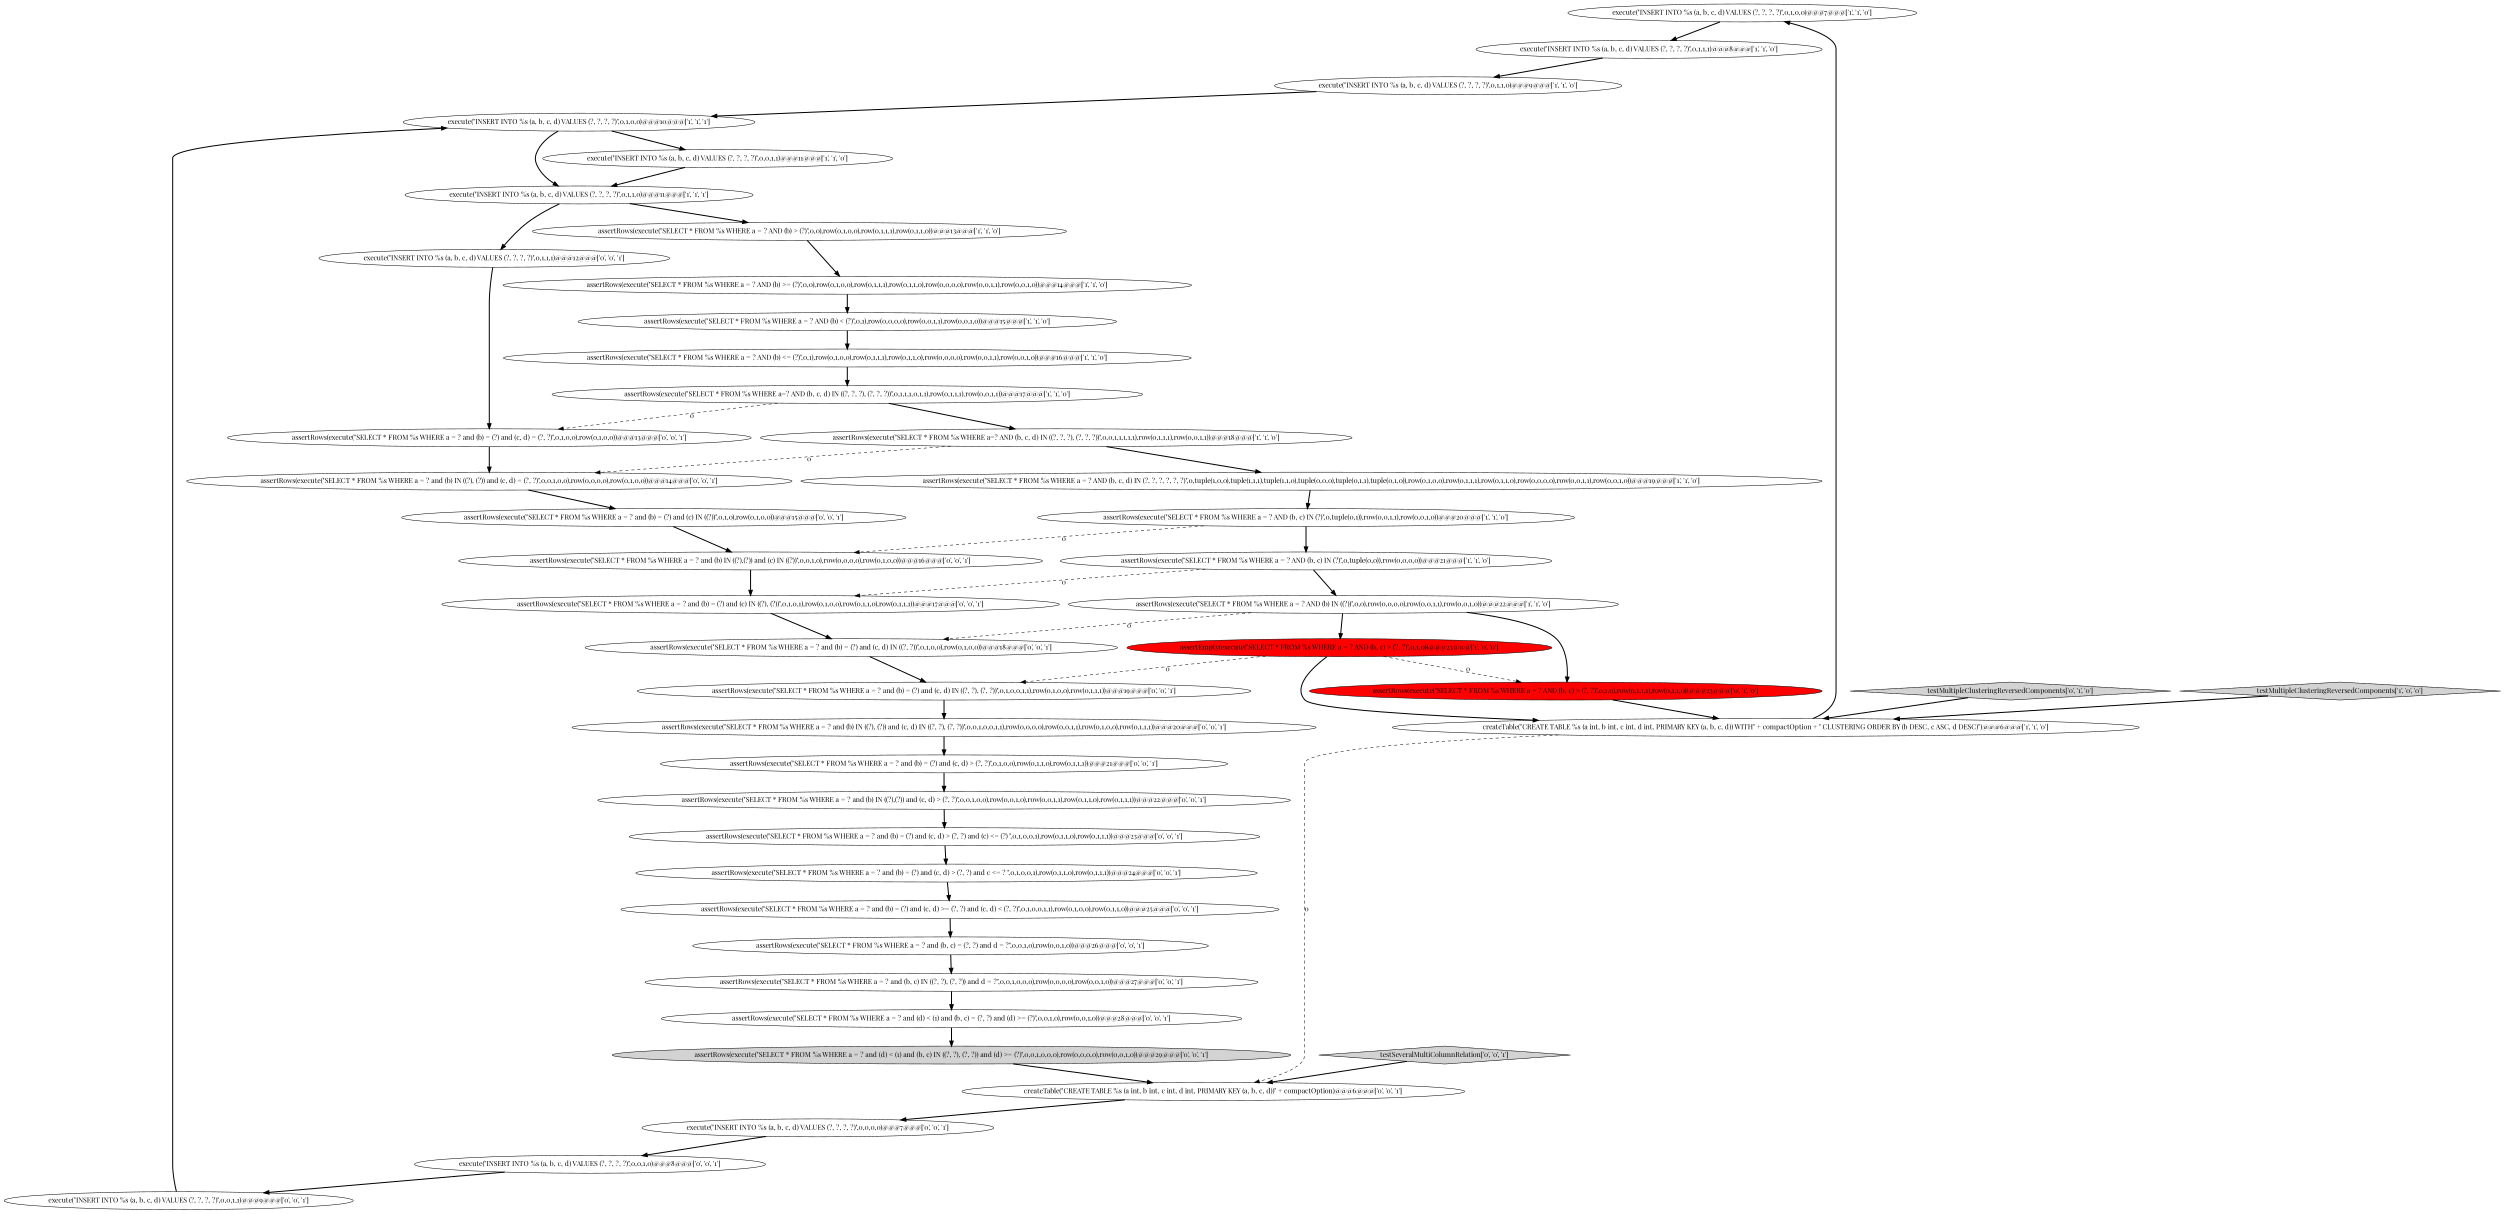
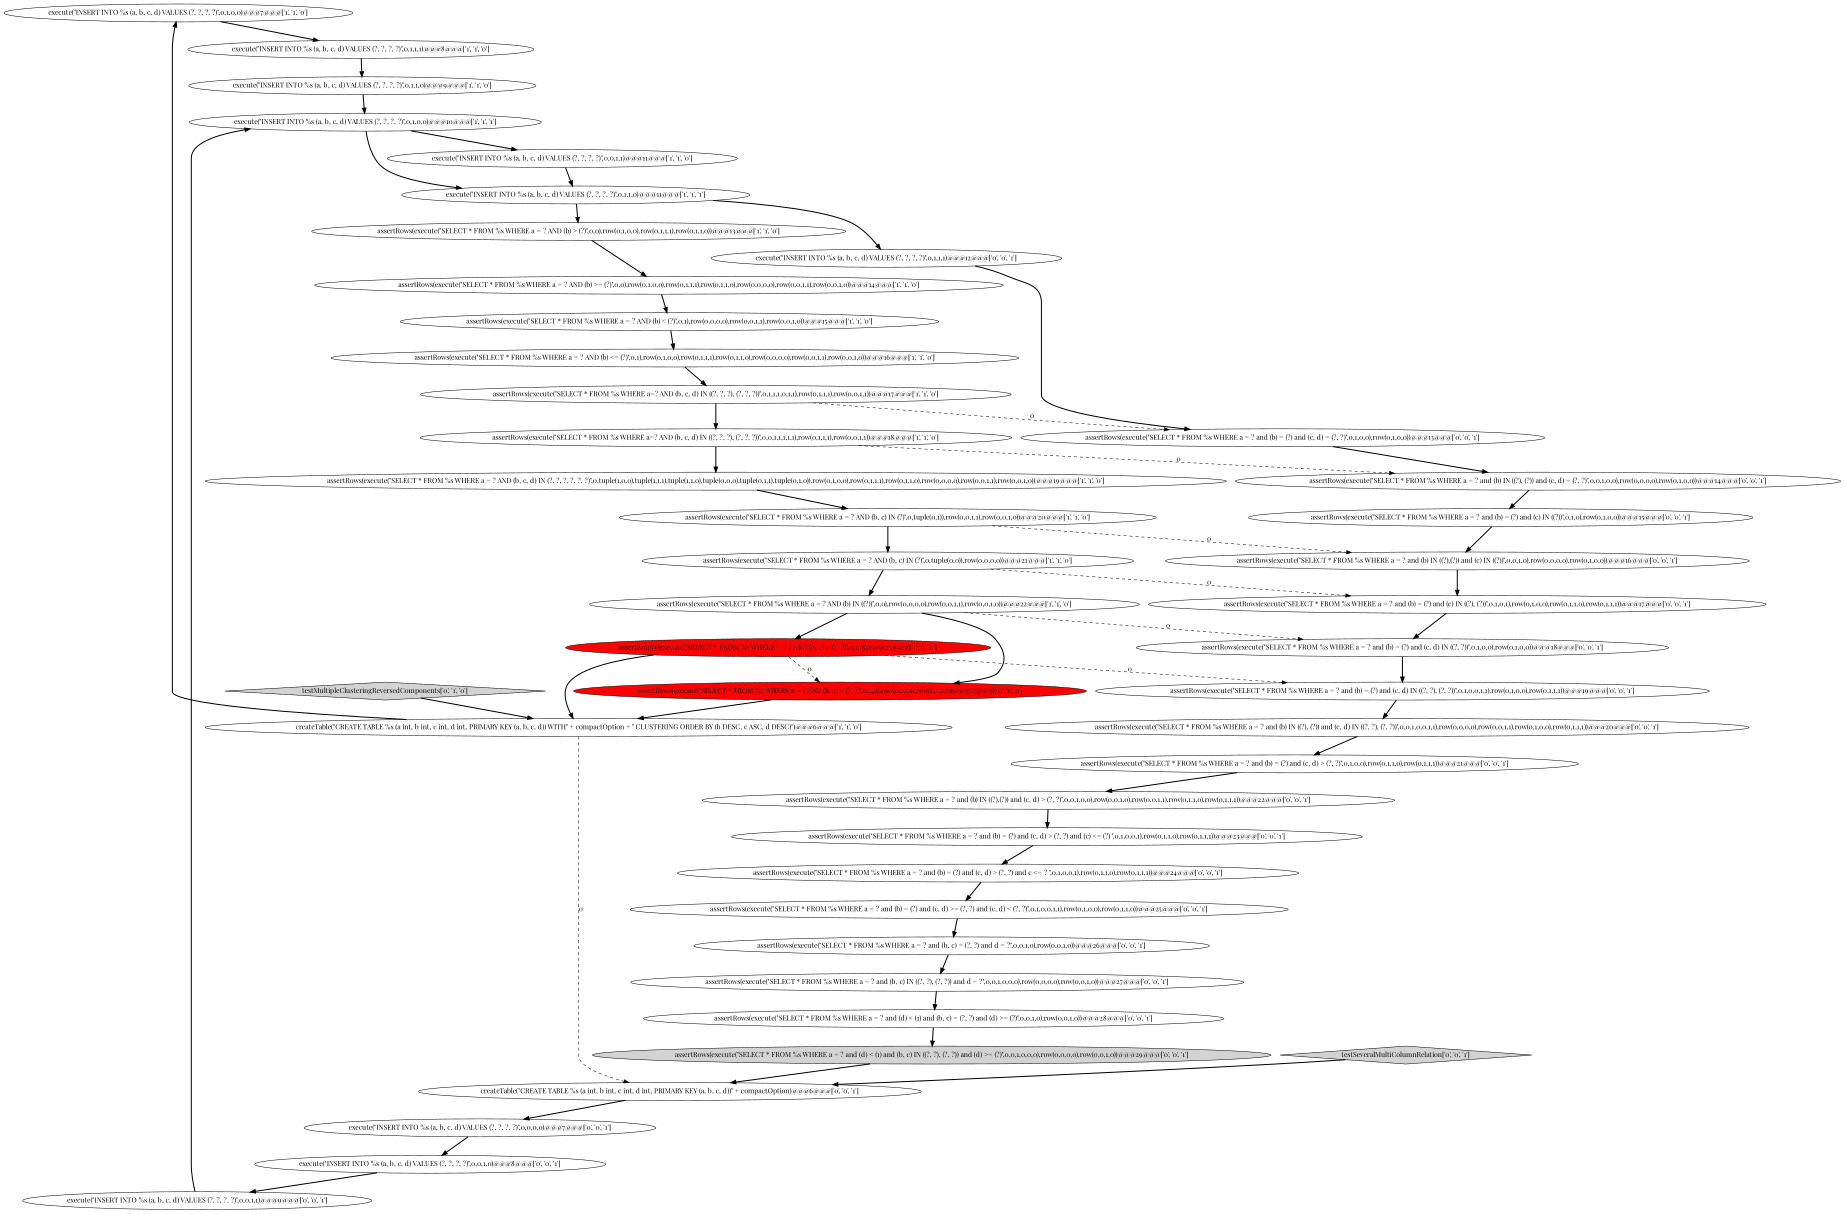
node "testMultipleClusteringReversedComponents['1', '0', '0']": removed
